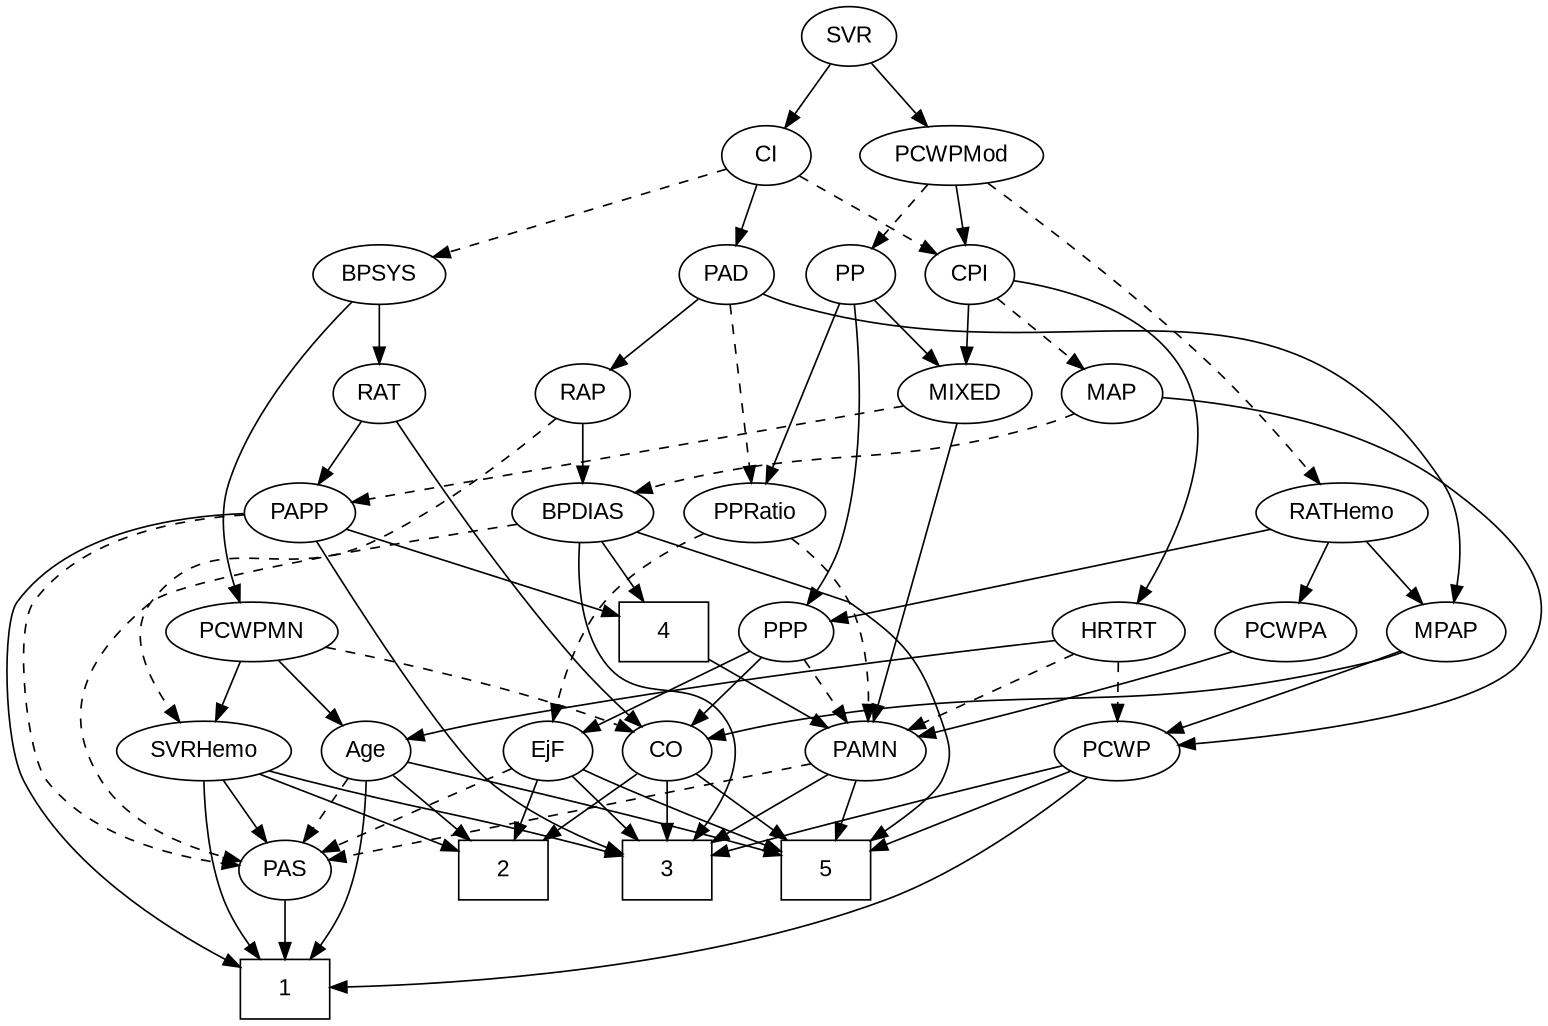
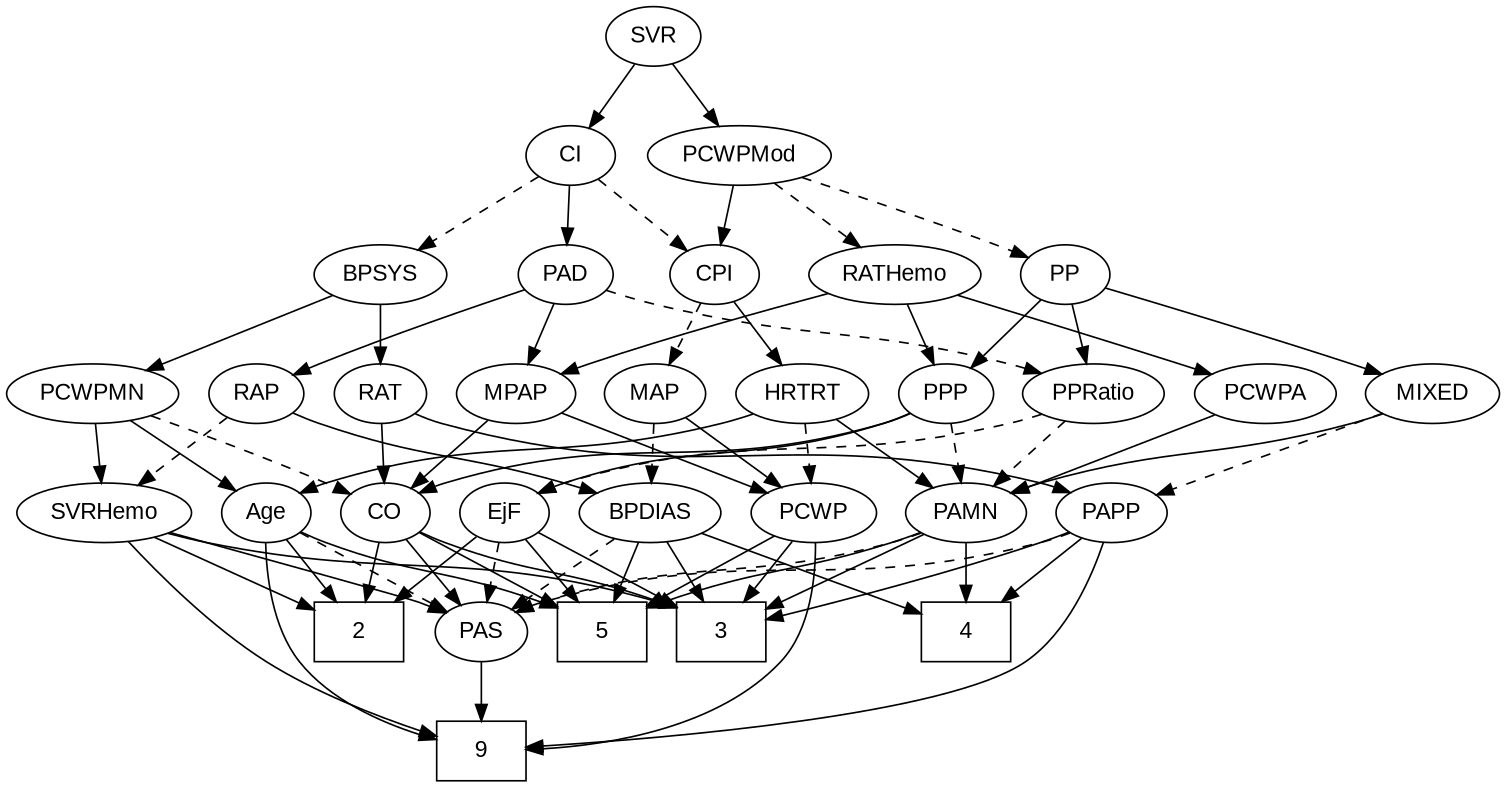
edge "CPI" -> "MIXED": removed
edge "CO" -> "PAS": added
edge "4" -> "PAMN": reversed
edge "HRTRT" -> "PAMN": style dashed -> solid
node "1": label "1" -> "9"
